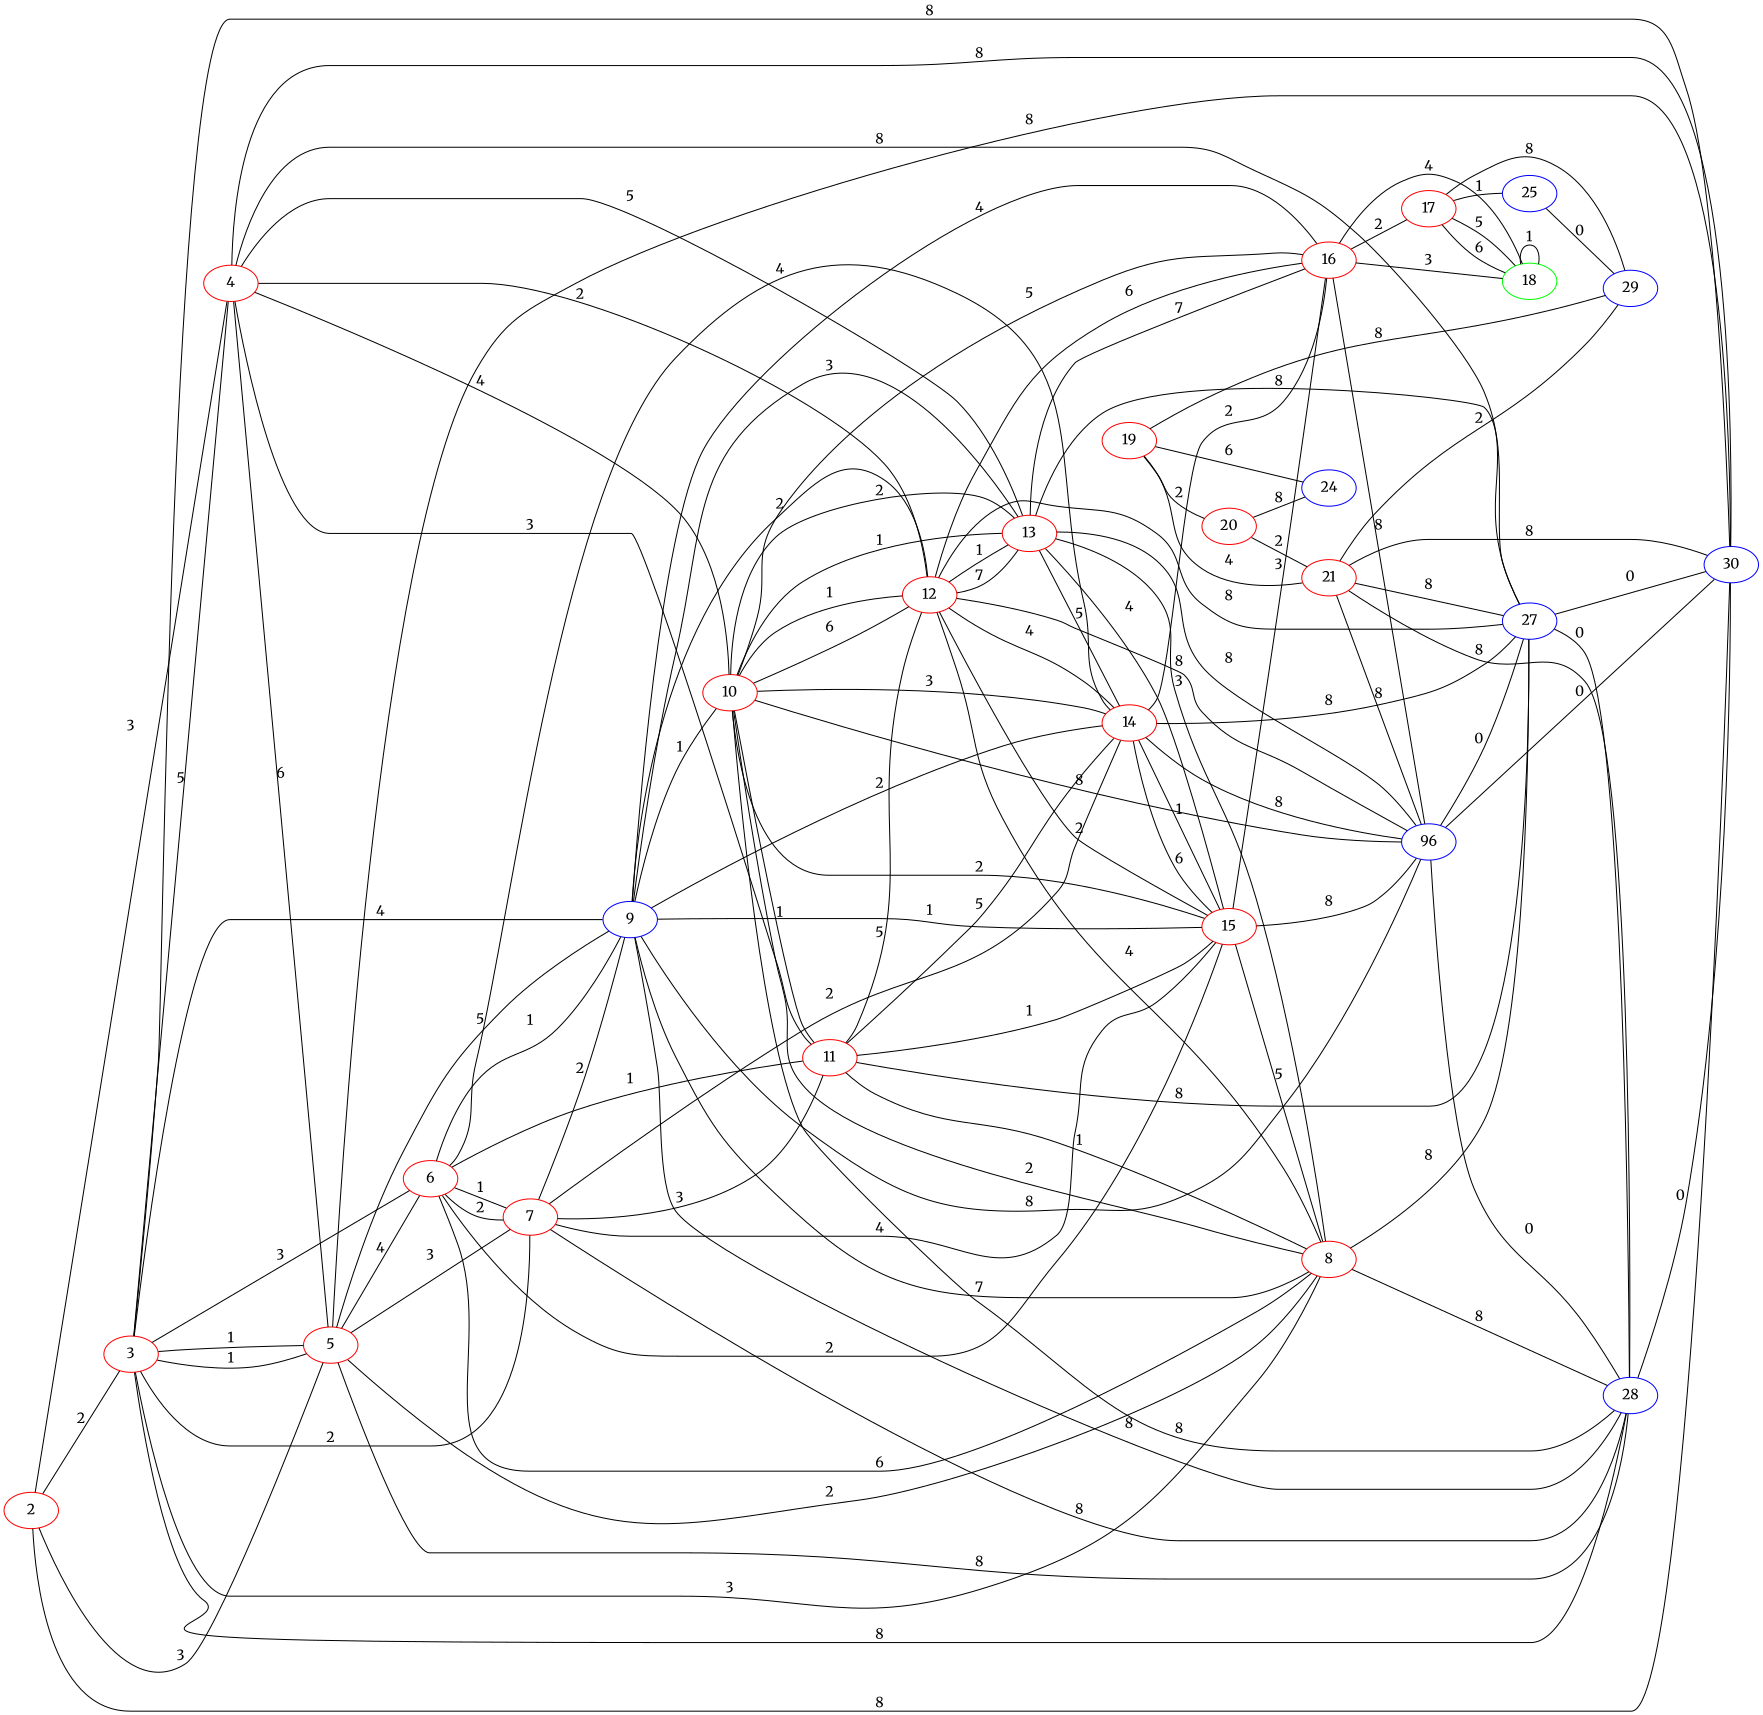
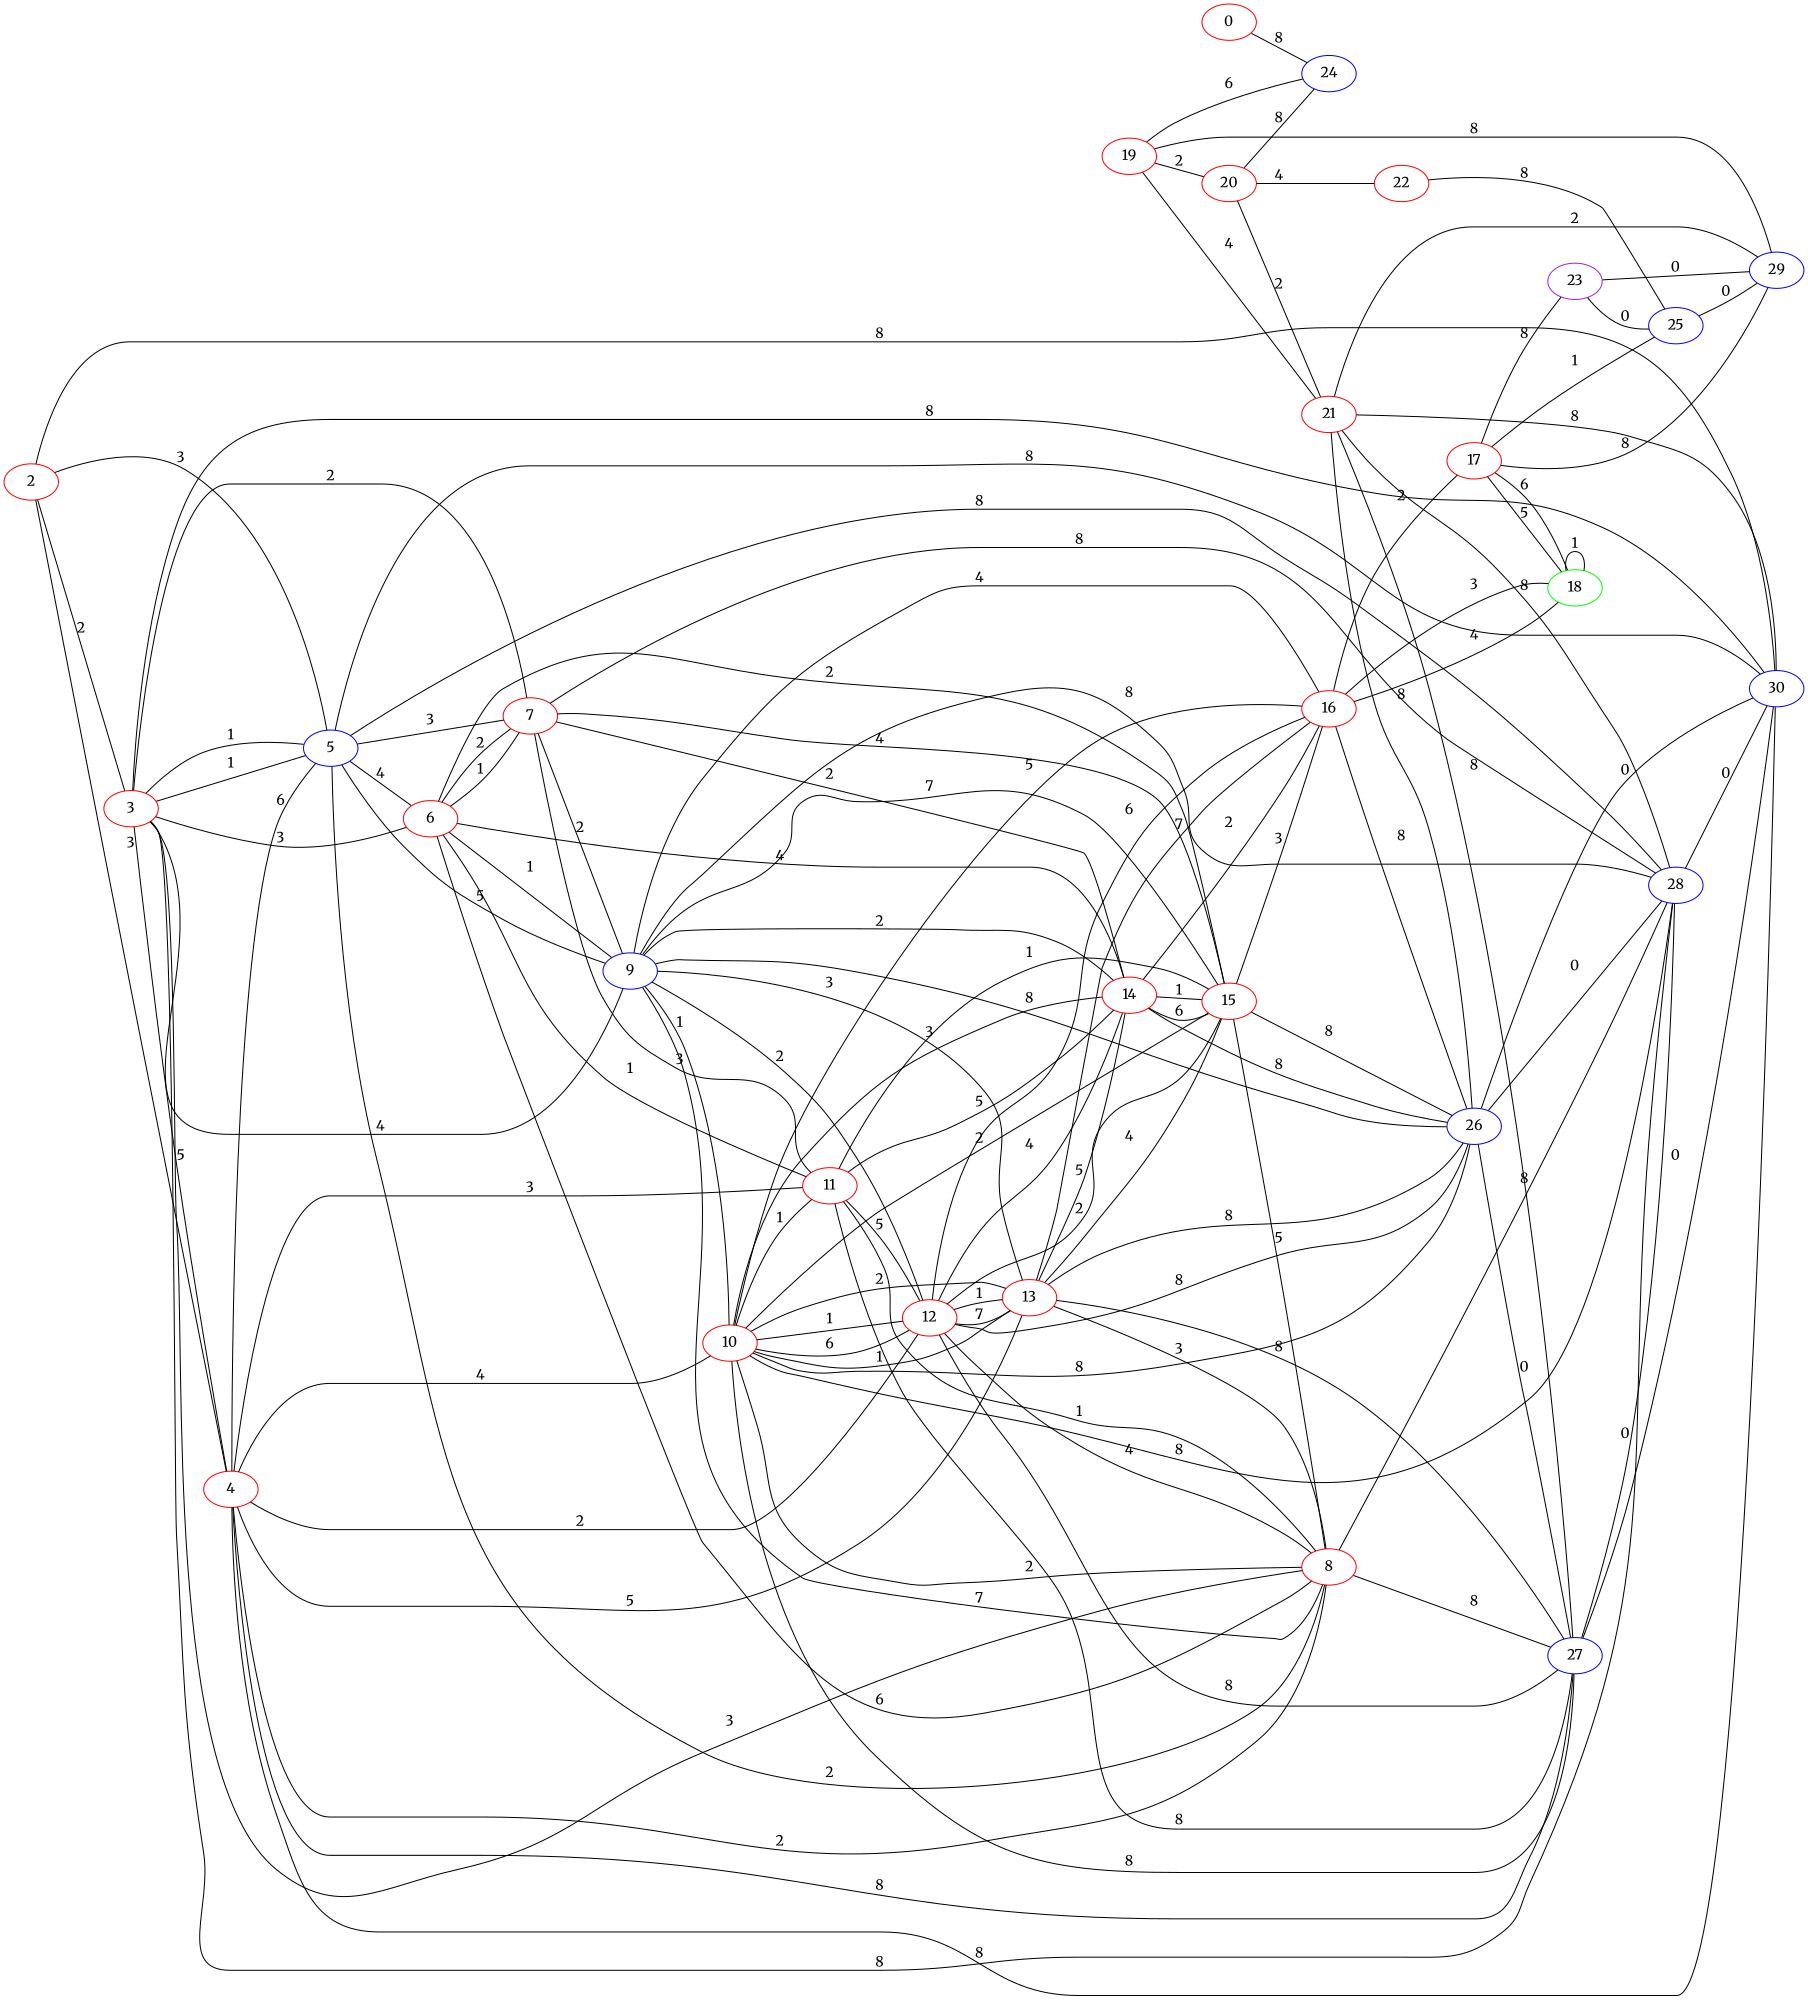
node "0": added
node "22": added
node "23": added
edge "27" -- "14": now "27" -- "10"
node "96": label "96" -> "26"
edge "9" -- "15": label "1" -> "7"
node "5": color red -> blue
edge "4" -- "8": added, label "2"
